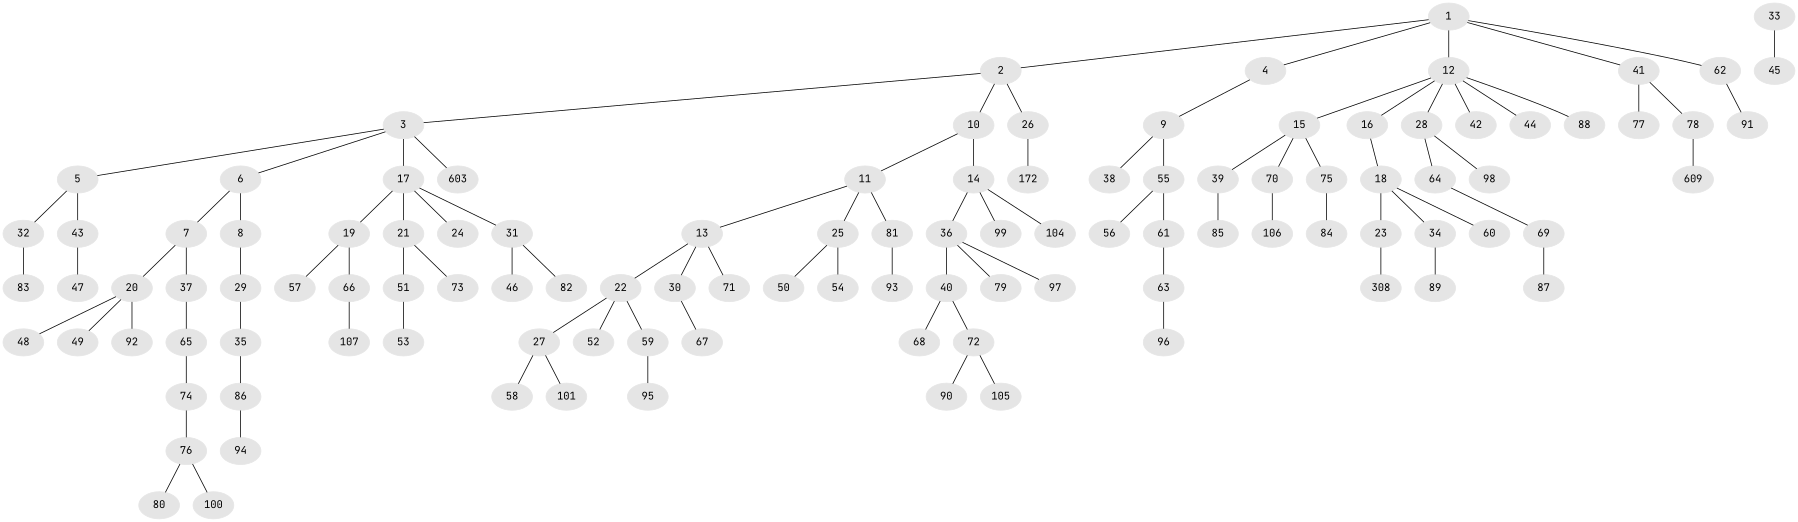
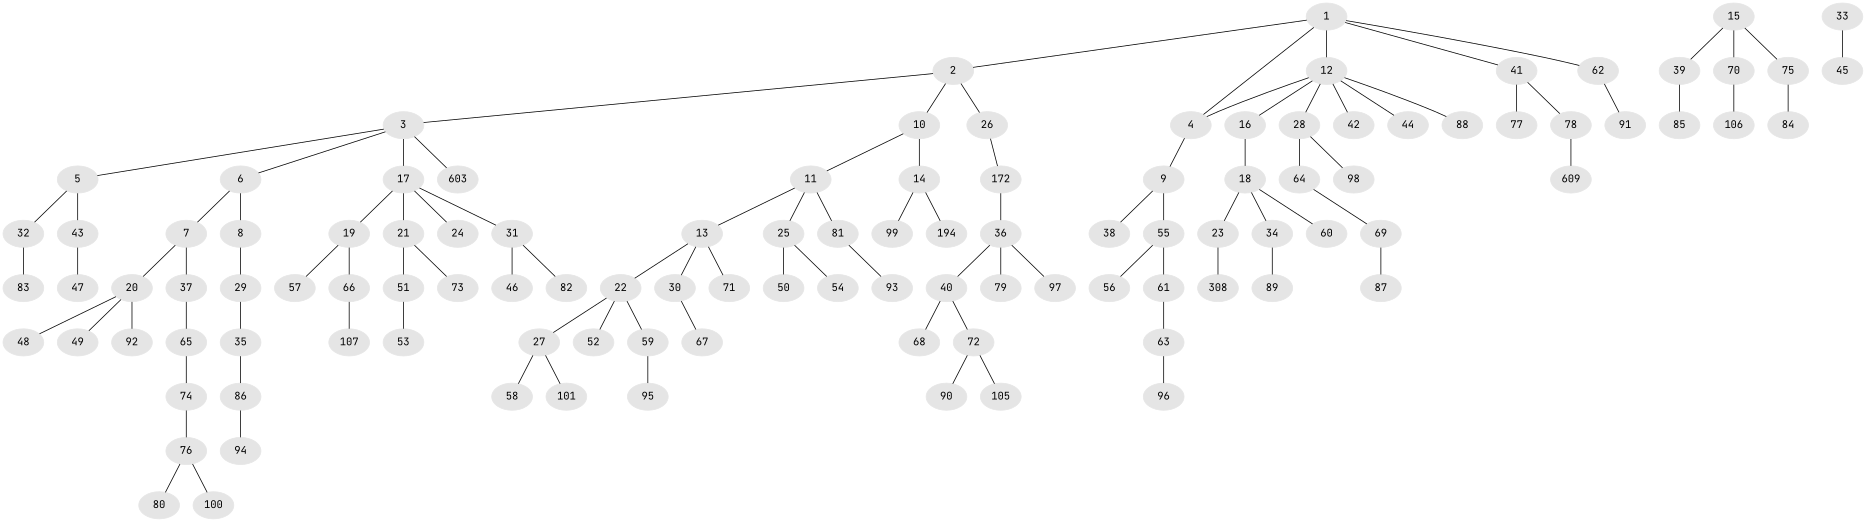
edge "12" -- "15": now "12" -- "4"
edge "14" -- "36": now "172" -- "36"
node "104": label "104" -> "194"
